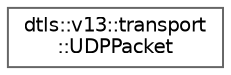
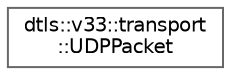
node "dtls::v13::transport ::UDPPacket": label "dtls::v13::transport ::UDPPacket" -> "dtls::v33::transport ::UDPPacket"
